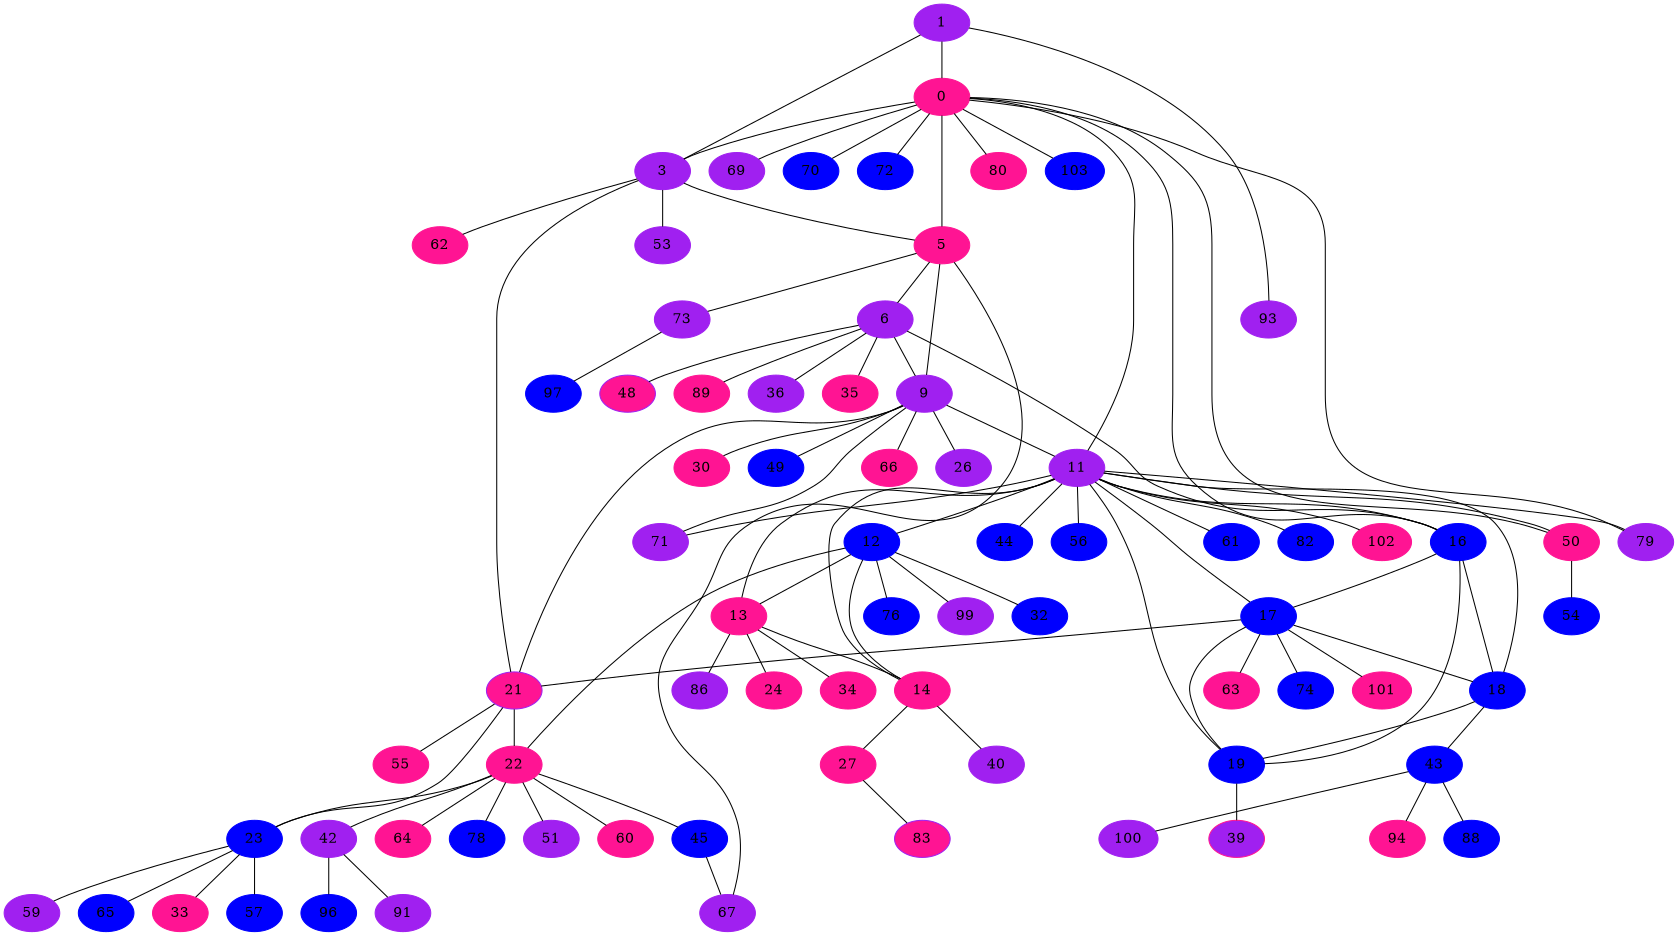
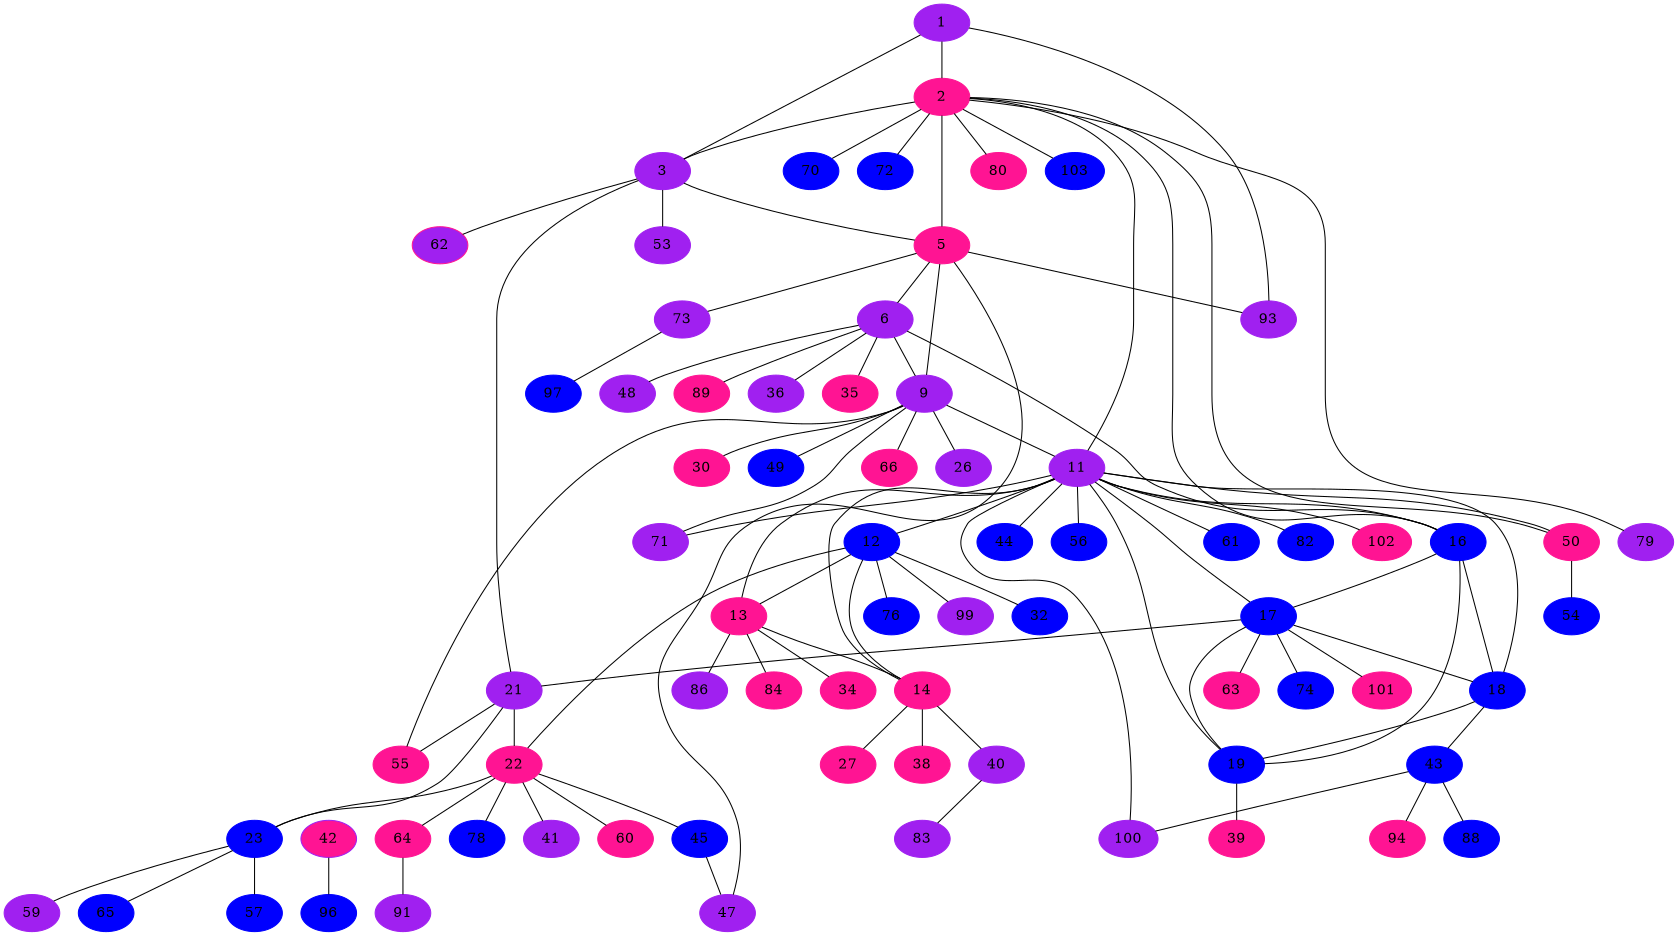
node "0": label "0" -> "2"
node "69": removed
node "62": fillcolor deeppink -> purple
edge "5" -- "93": added
node "48": fillcolor deeppink -> purple
edge "9" -- "21": now "9" -- "55"
edge "11" -- "79": now "11" -- "100"
node "21": fillcolor deeppink -> purple
node "24": label "24" -> "84"
node "38": added
edge "27" -- "83": now "40" -- "83"
edge "22" -- "42": removed
node "42": fillcolor purple -> deeppink
node "51": label "51" -> "41"
node "83": fillcolor deeppink -> purple
node "39": fillcolor purple -> deeppink
edge "42" -- "91": now "64" -- "91"
node "33": removed
node "67": label "67" -> "47"
